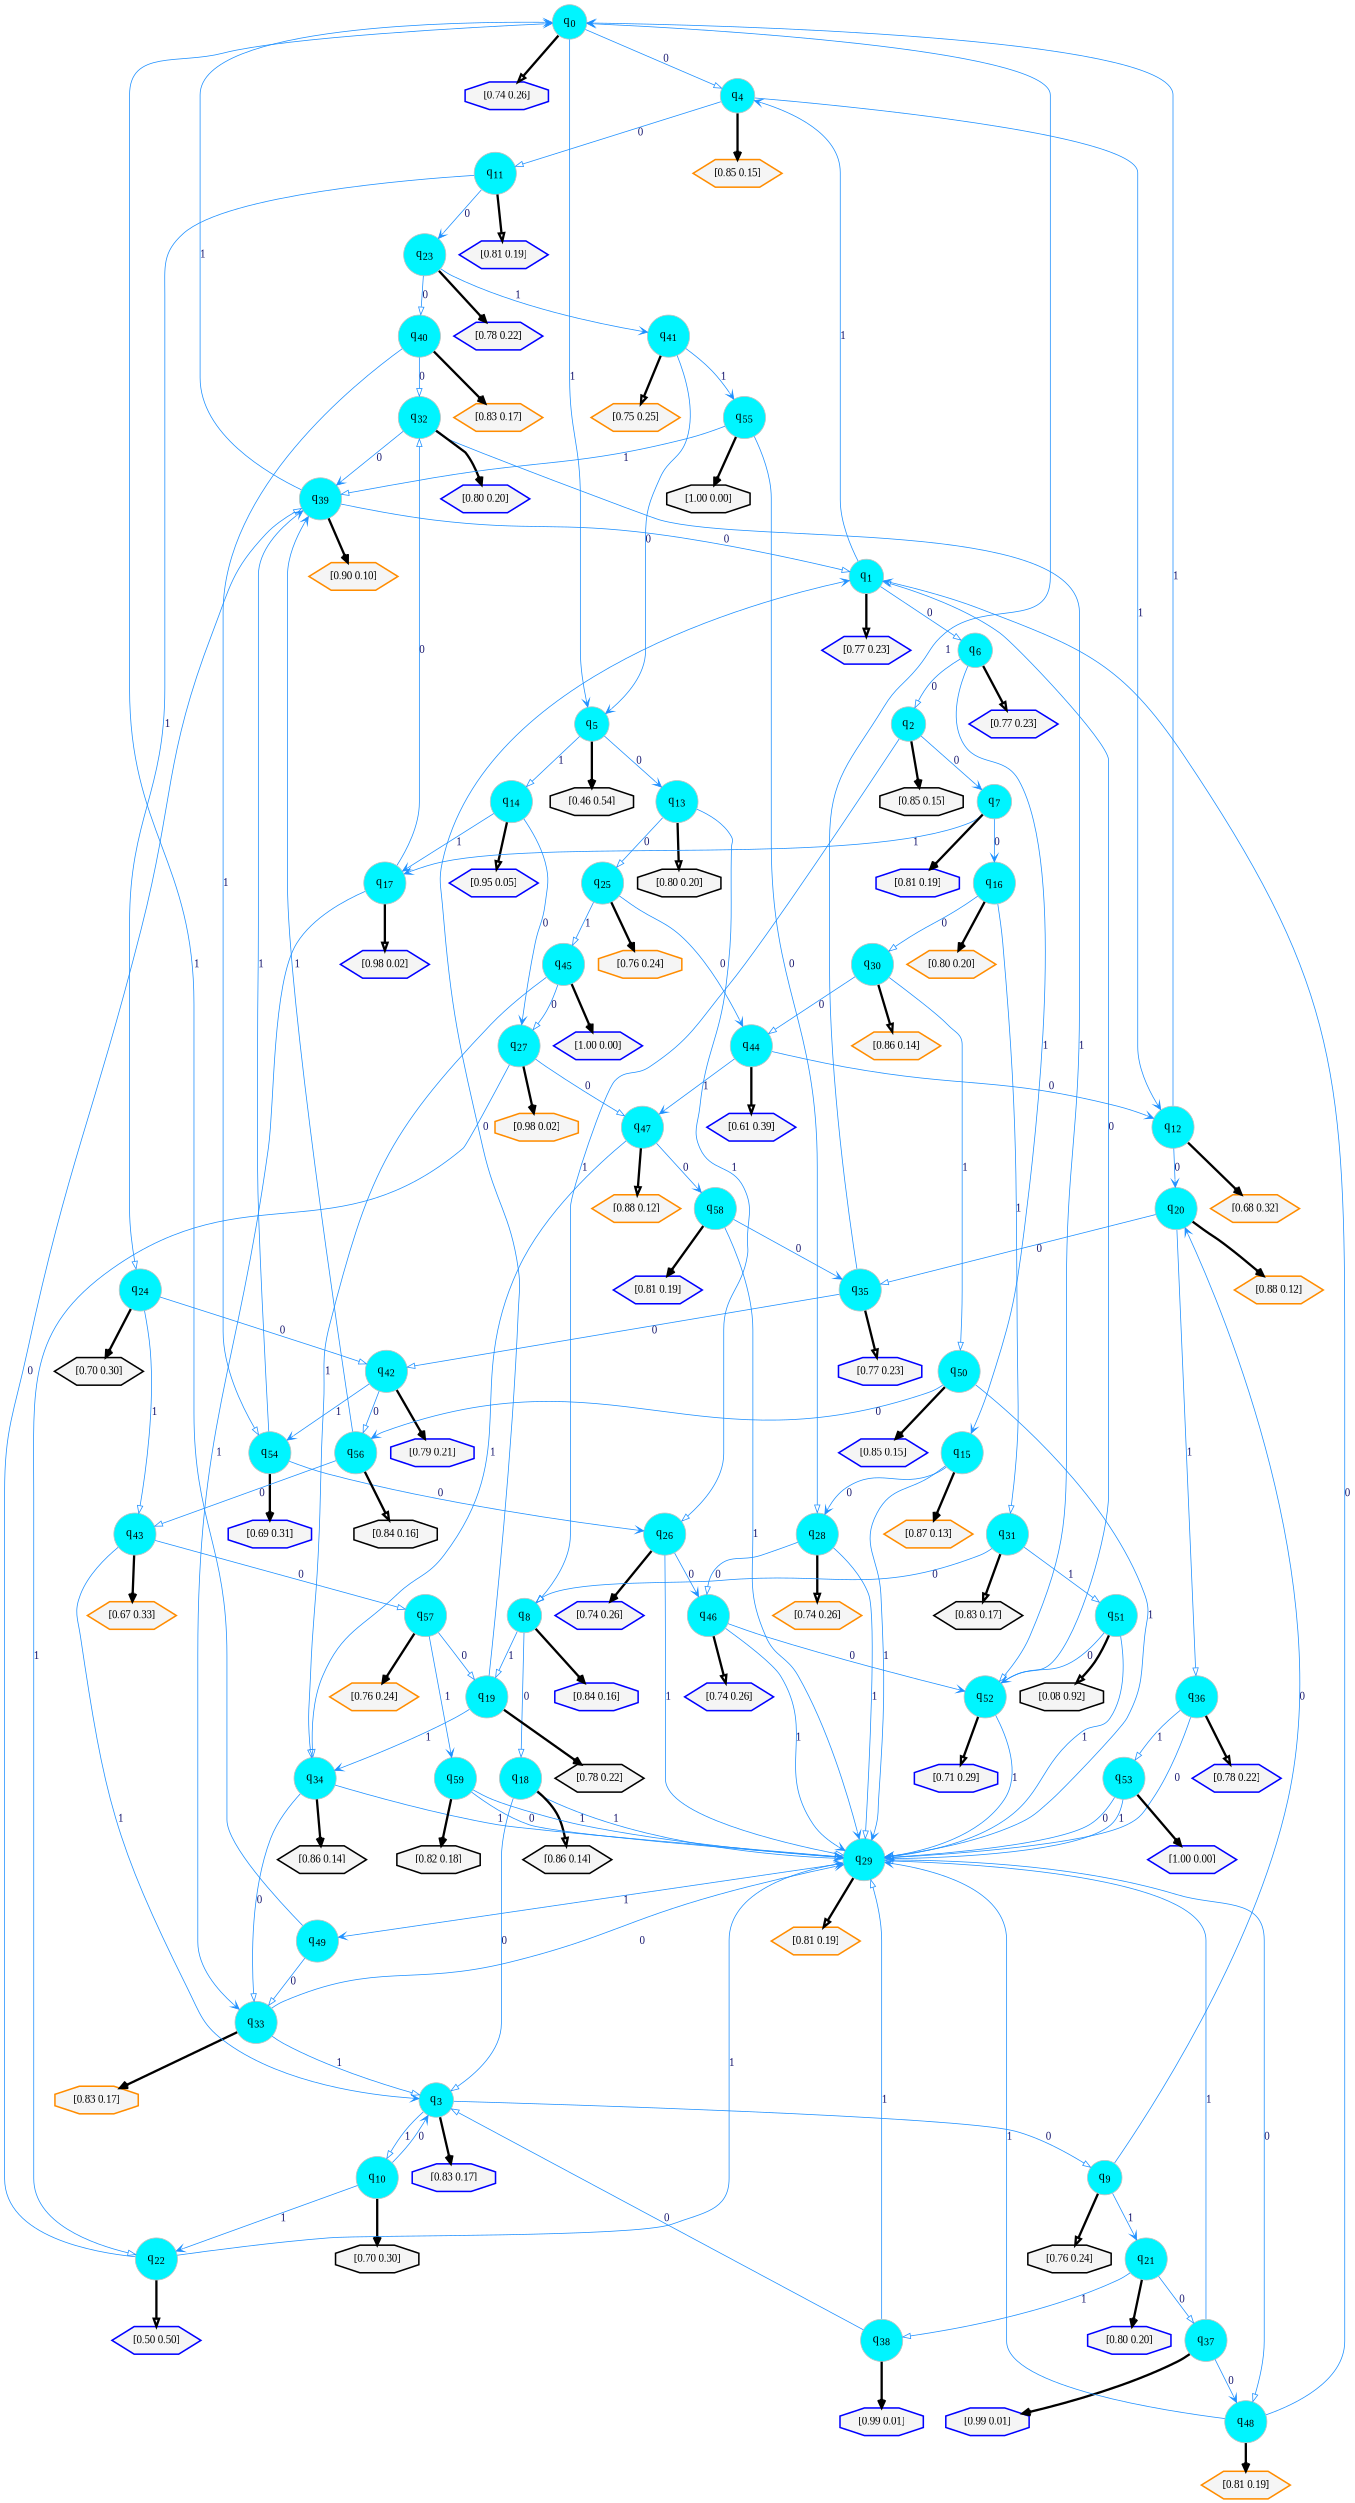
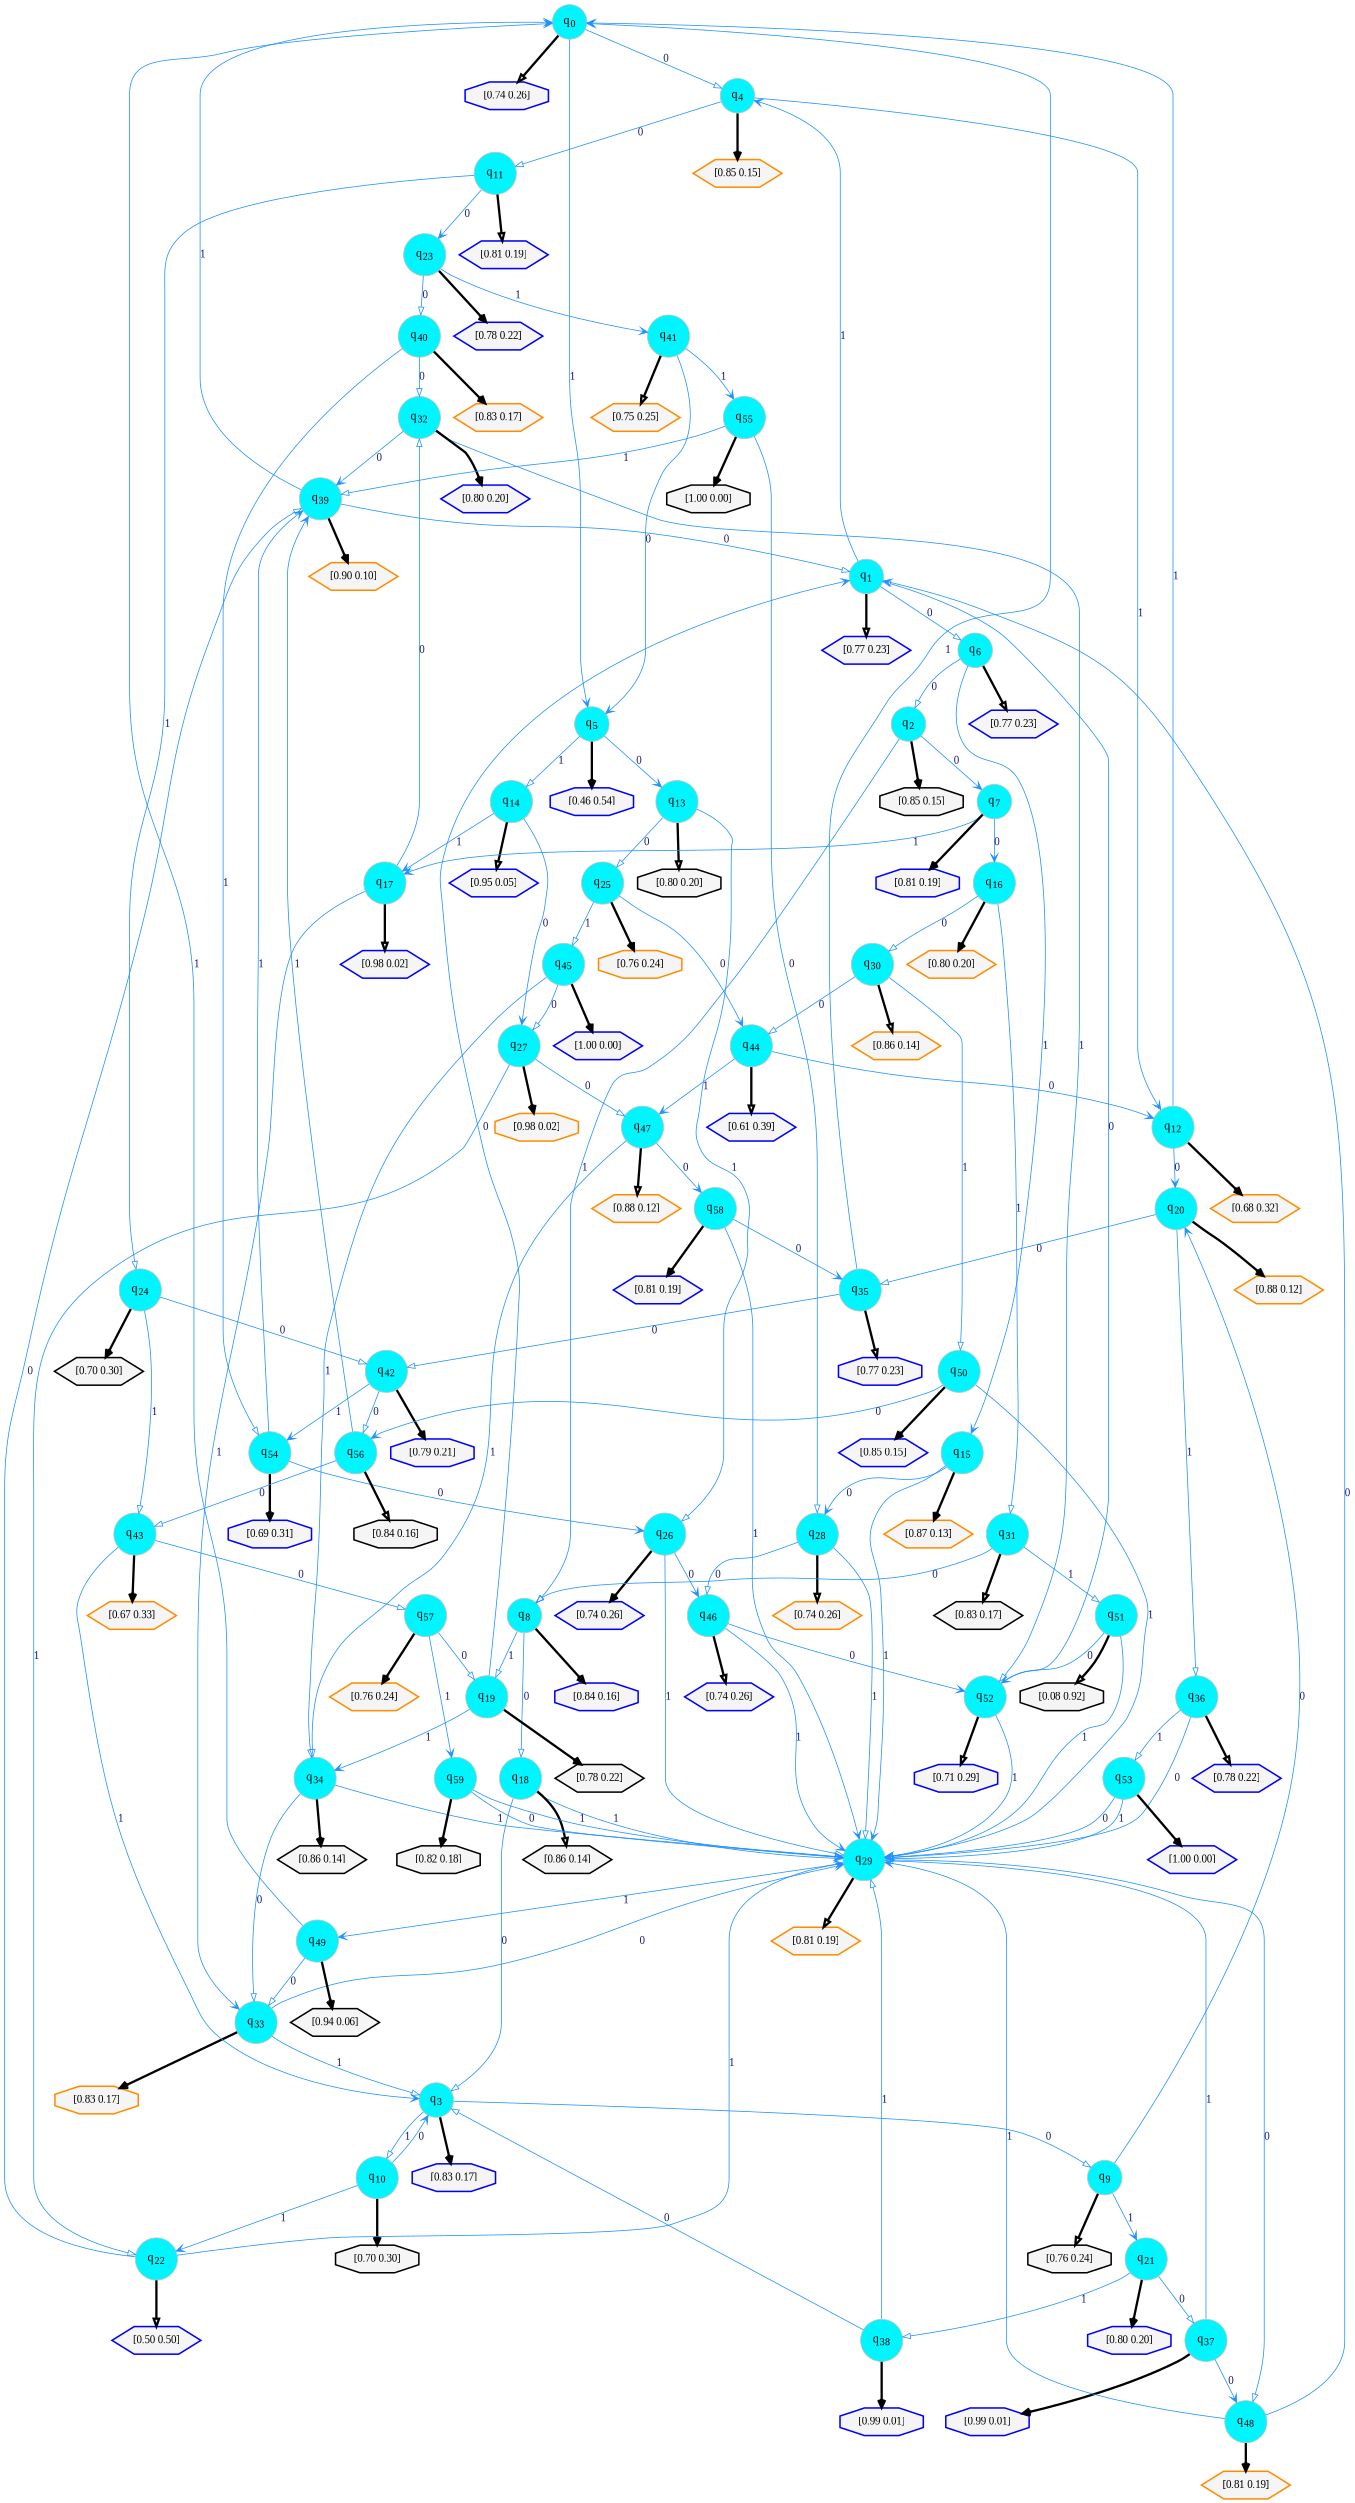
node "[0.46 0.54]": color black -> blue
node "[0.94 0.06]": added
